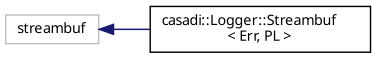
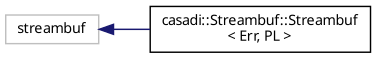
node "casadi::Logger::Streambuf < Err, PL >": label "casadi::Logger::Streambuf < Err, PL >" -> "casadi::Streambuf::Streambuf < Err, PL >"
